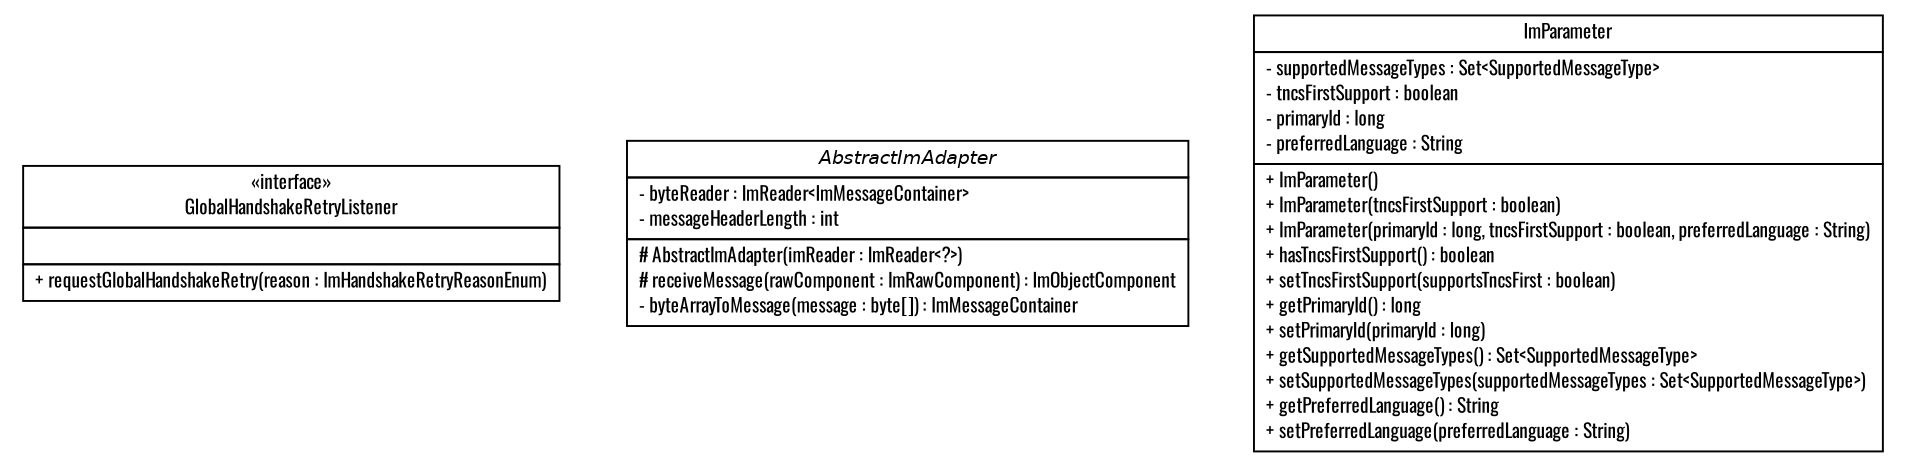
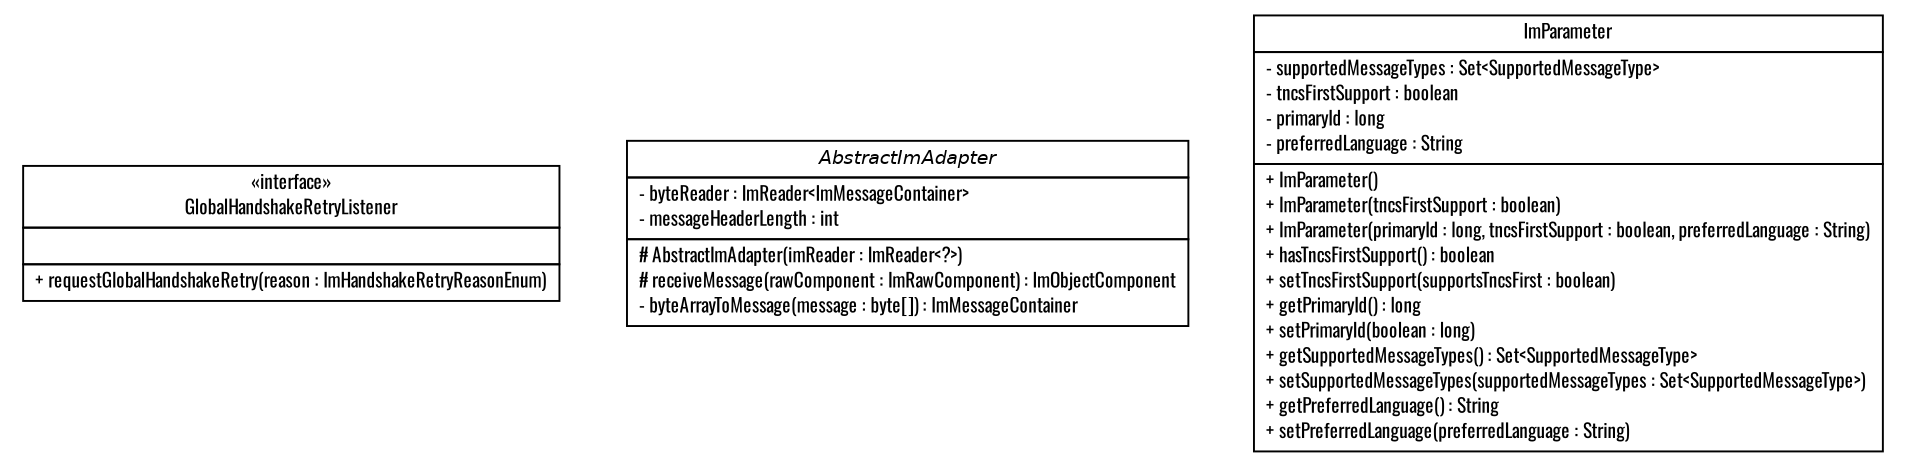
node "ImParameter": text "+ setPrimaryId(primaryId : long)" -> "+ setPrimaryId(boolean : long)"
